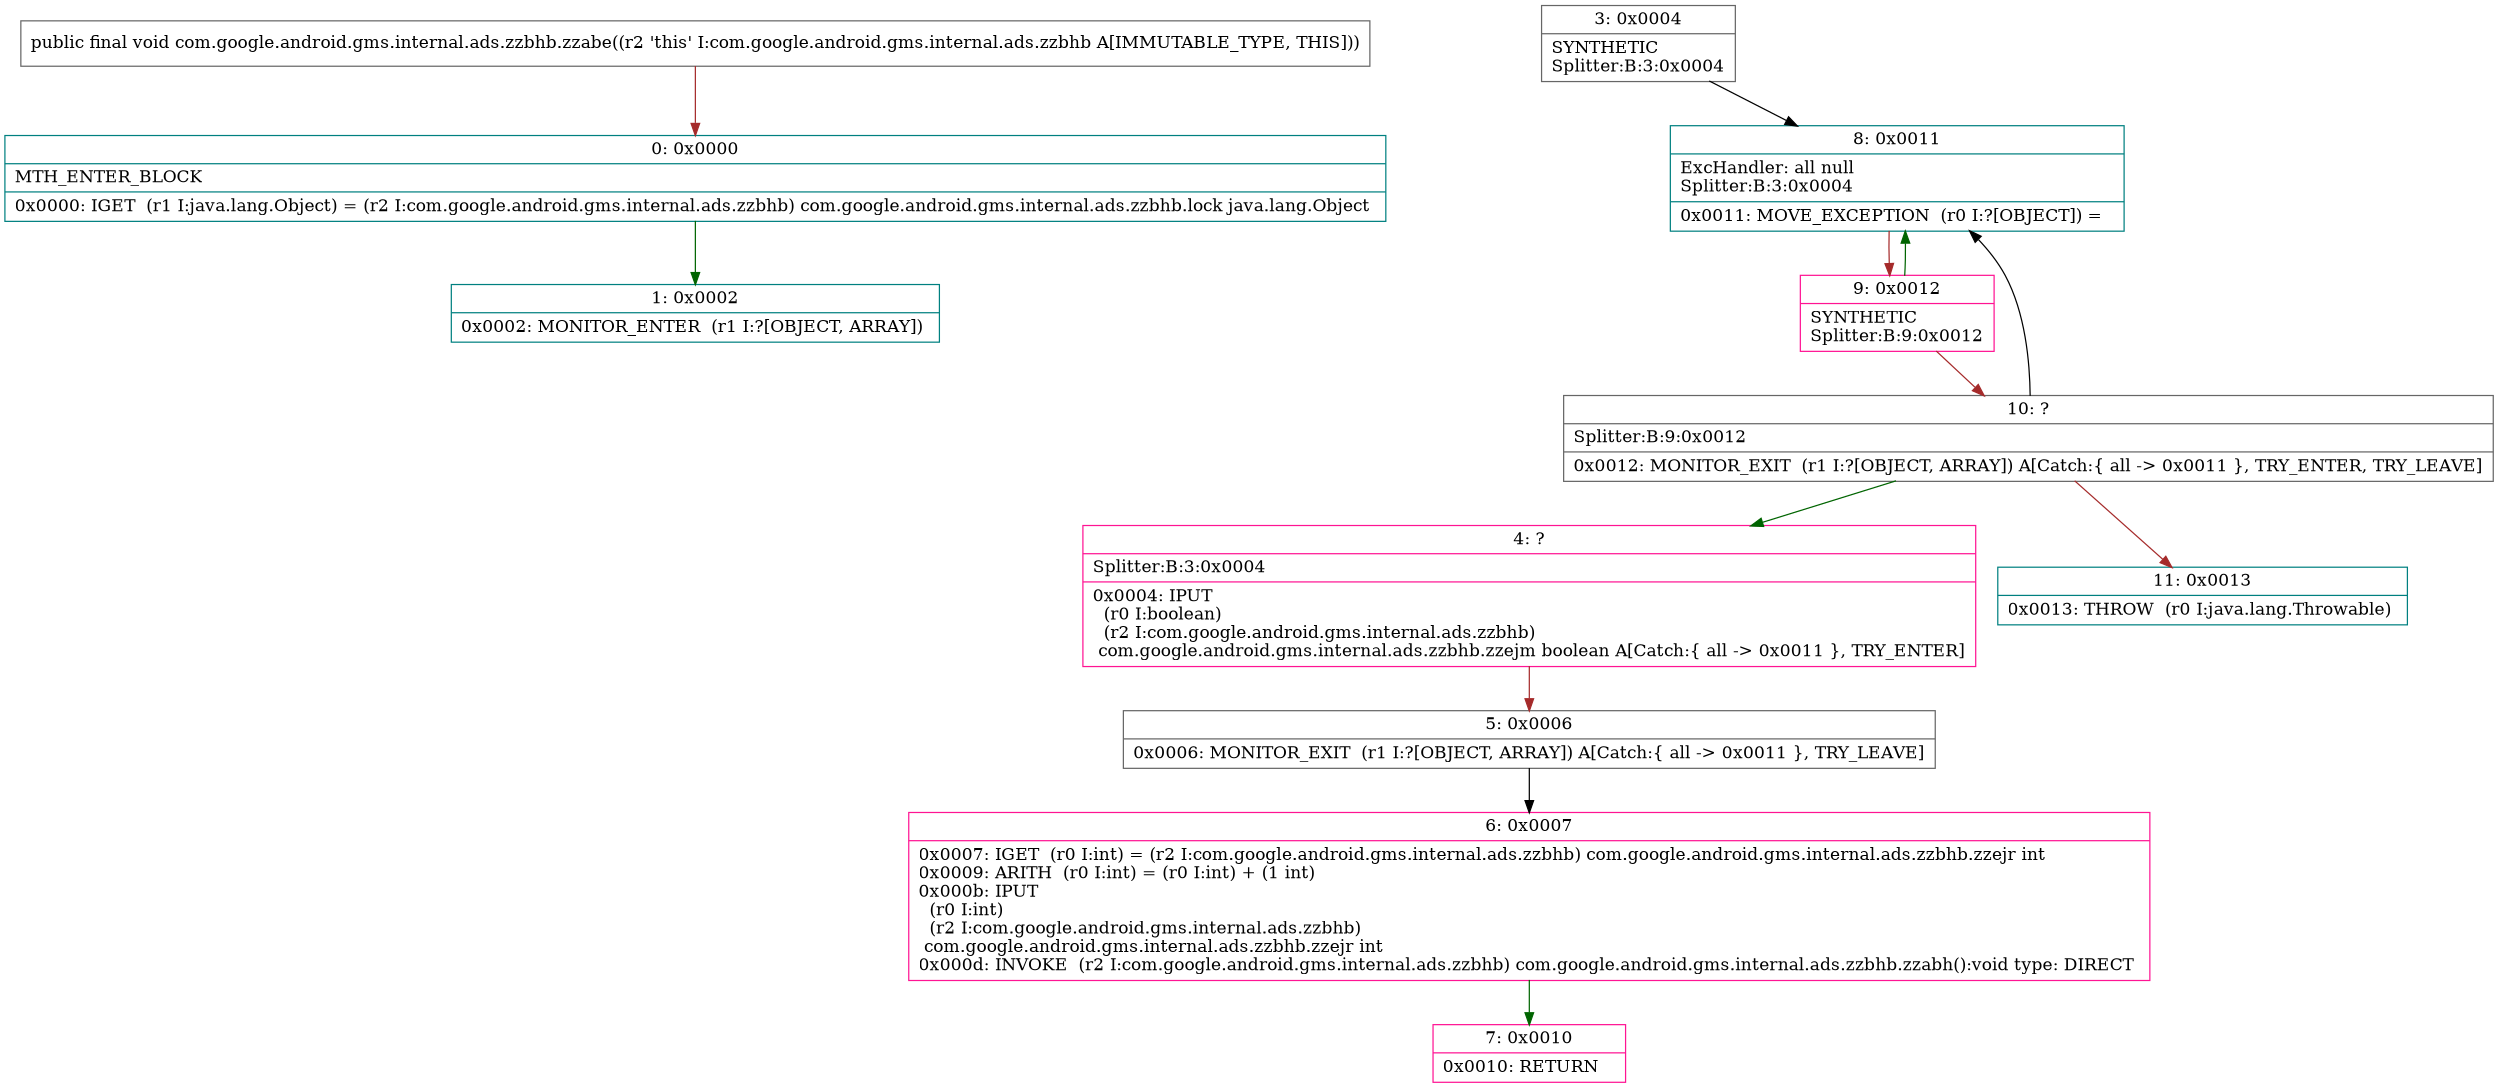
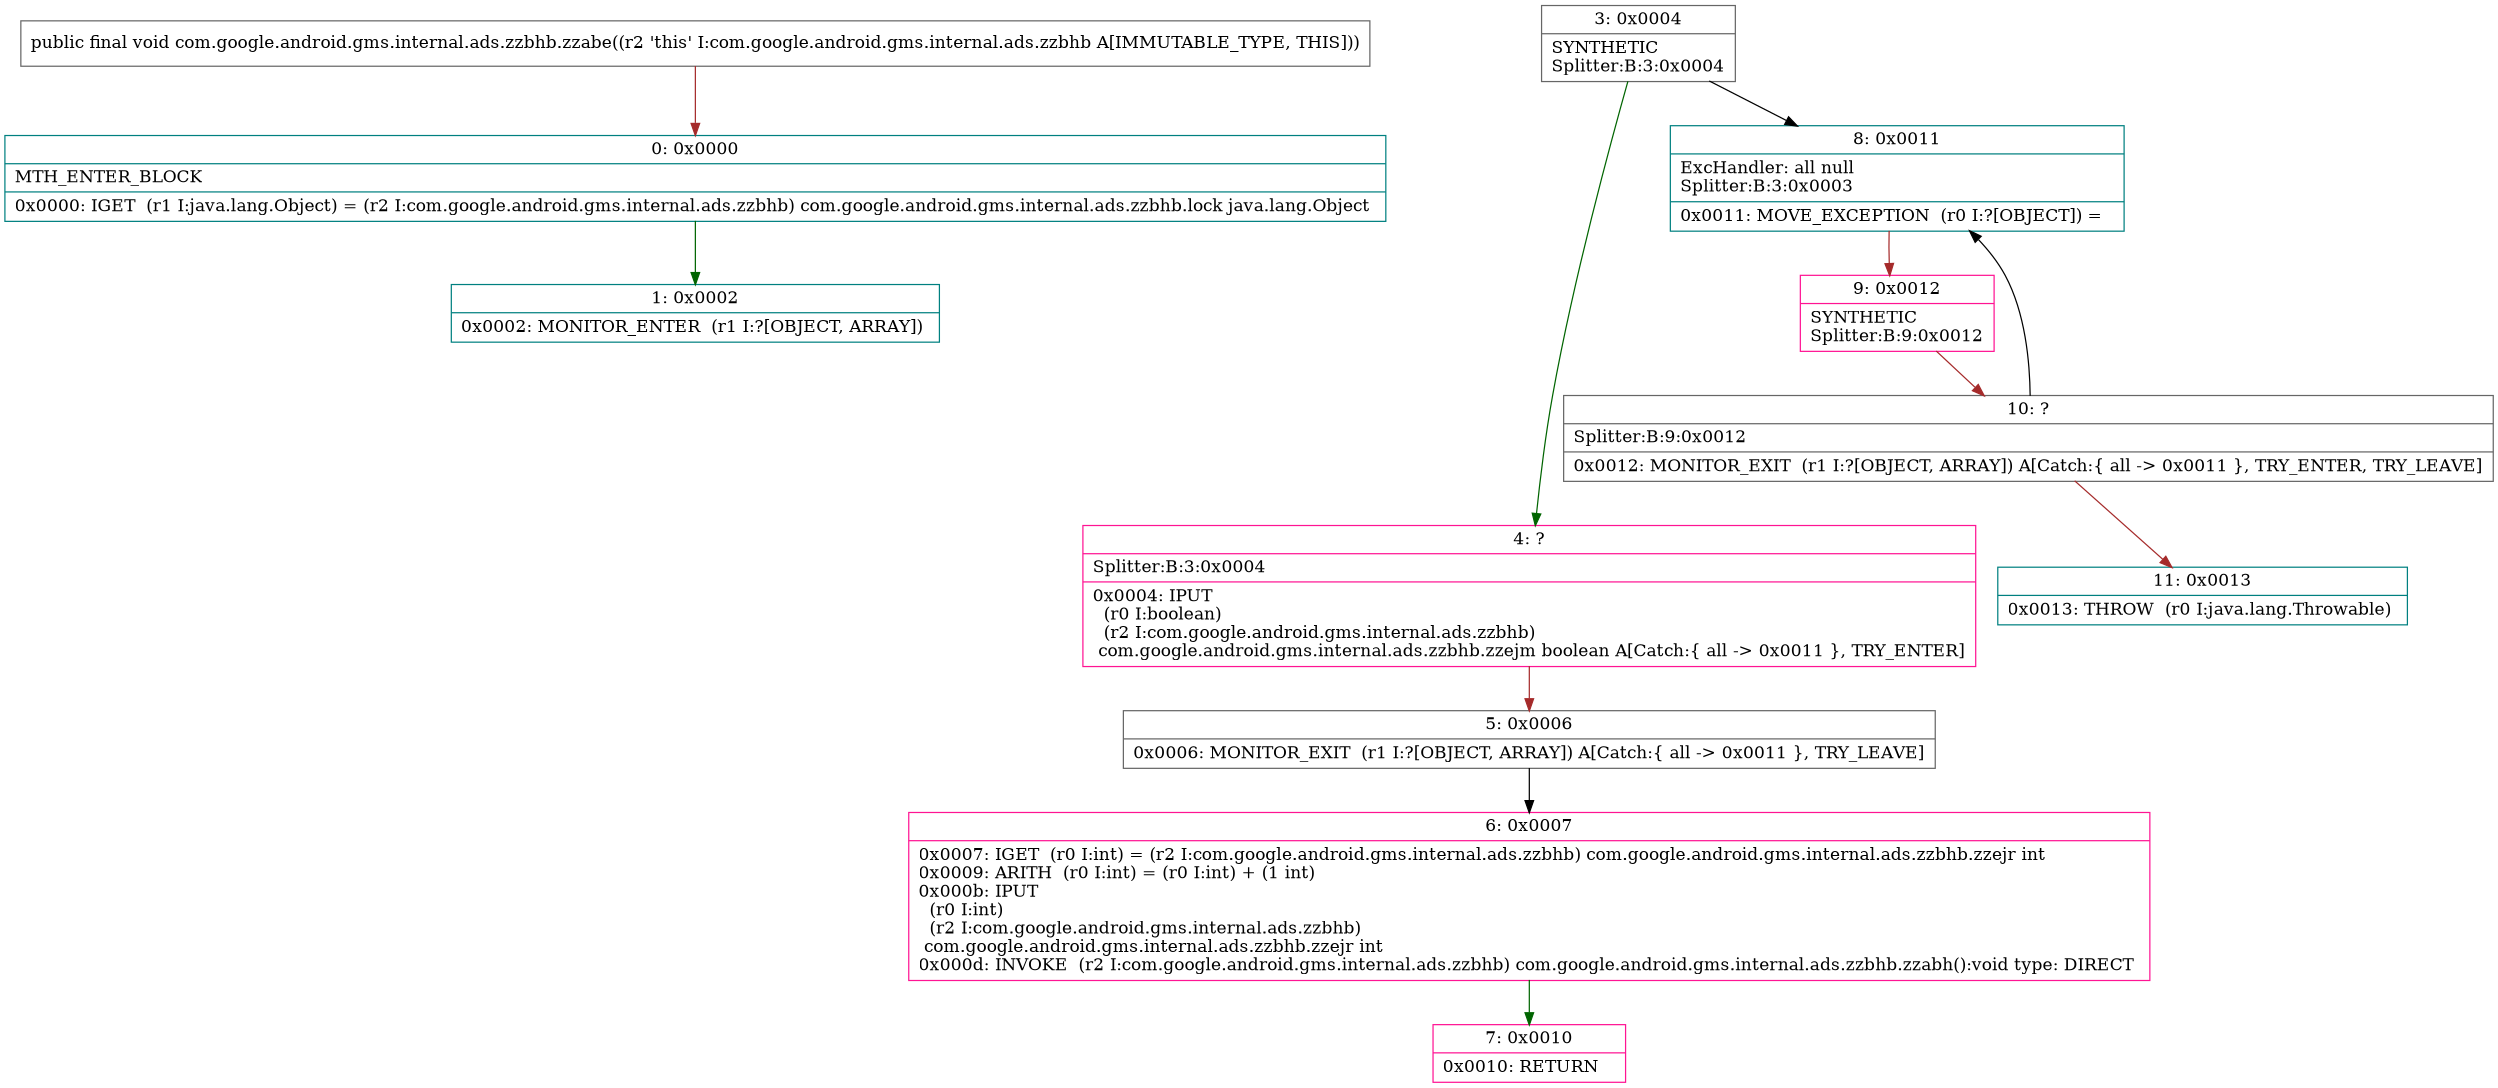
node "8: 0x0011": text "Splitter:B:3:0x0004" -> "Splitter:B:3:0x0003"
edge "9: 0x0012" -> "8: 0x0011": removed
edge "10: ?" -> "4: ?": now "3: 0x0004" -> "4: ?"
